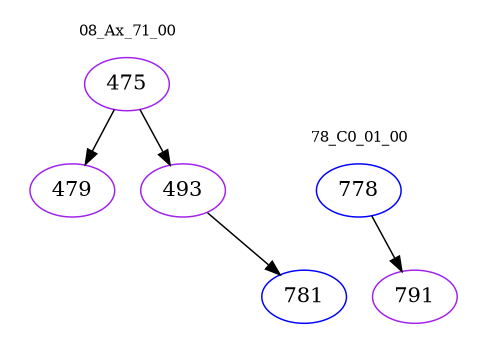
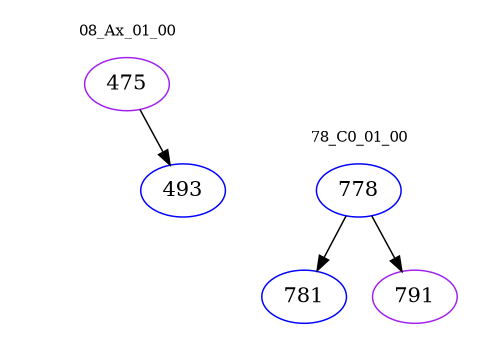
cluster "08_Ax_71_00": label "08_Ax_71_00" -> "08_Ax_01_00"
node "479": removed
node "493": color purple -> blue
edge "493" -> "781": now "778" -> "781"
